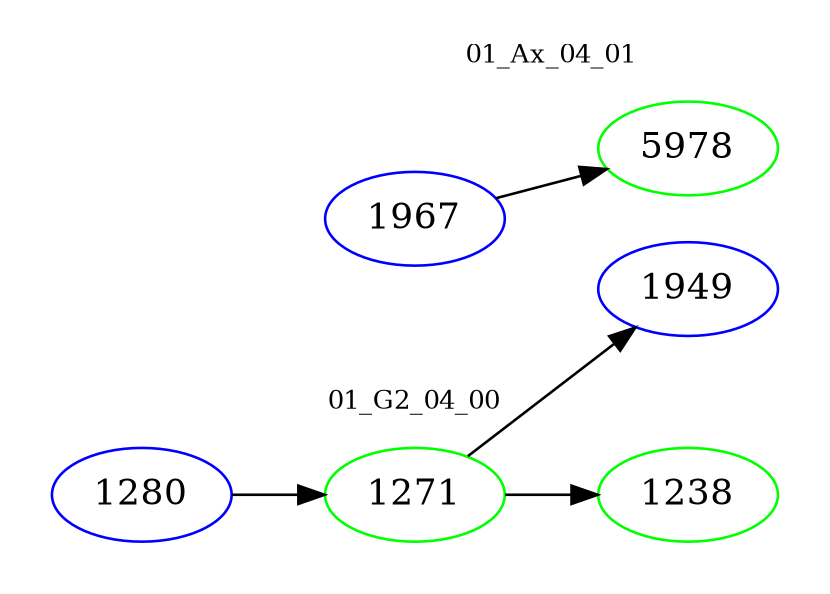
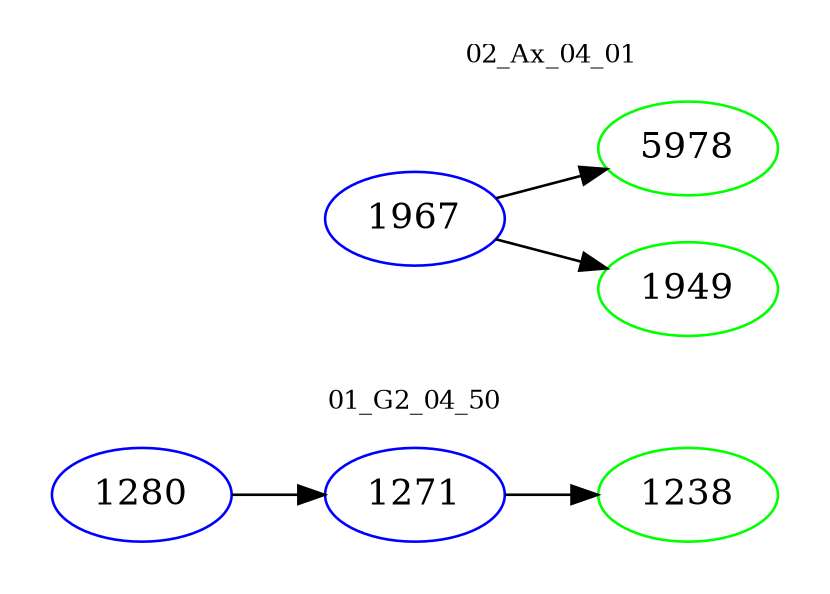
cluster "01_Ax_04_01": label "01_Ax_04_01" -> "02_Ax_04_01"
node "1949": color blue -> green
edge "1271" -> "1949": now "1967" -> "1949"
cluster "01_G2_04_00": label "01_G2_04_00" -> "01_G2_04_50"
node "1271": color green -> blue
